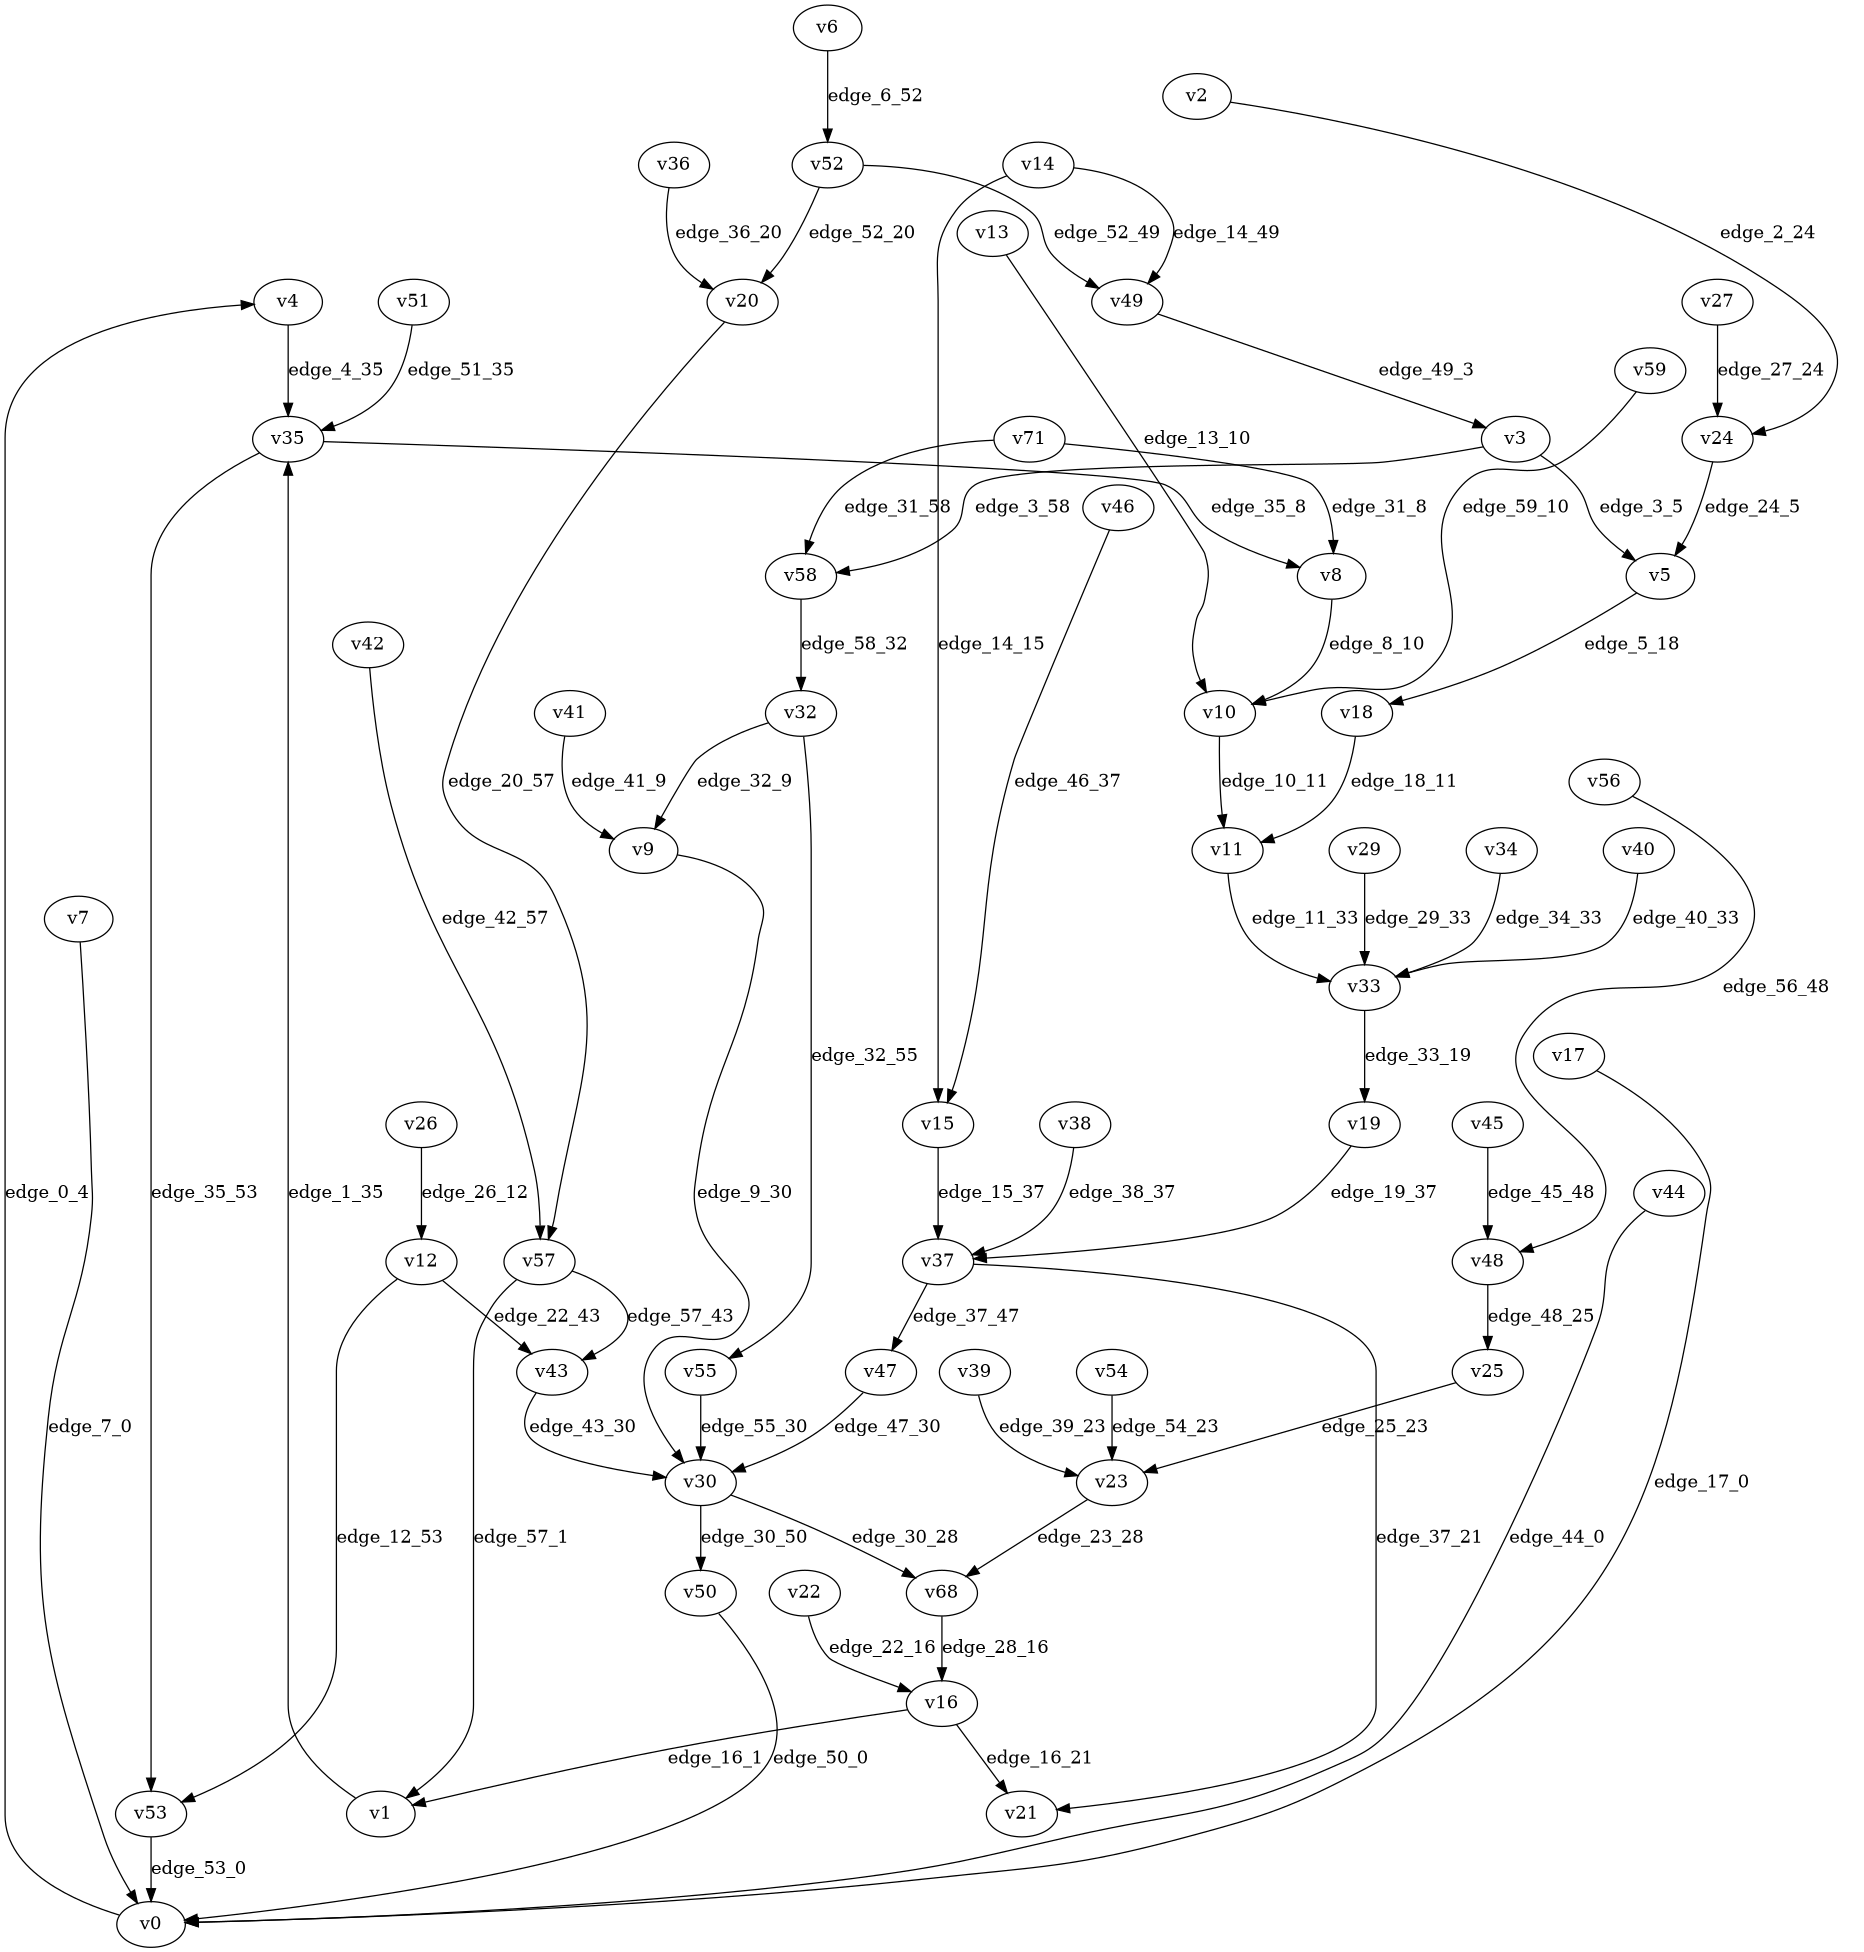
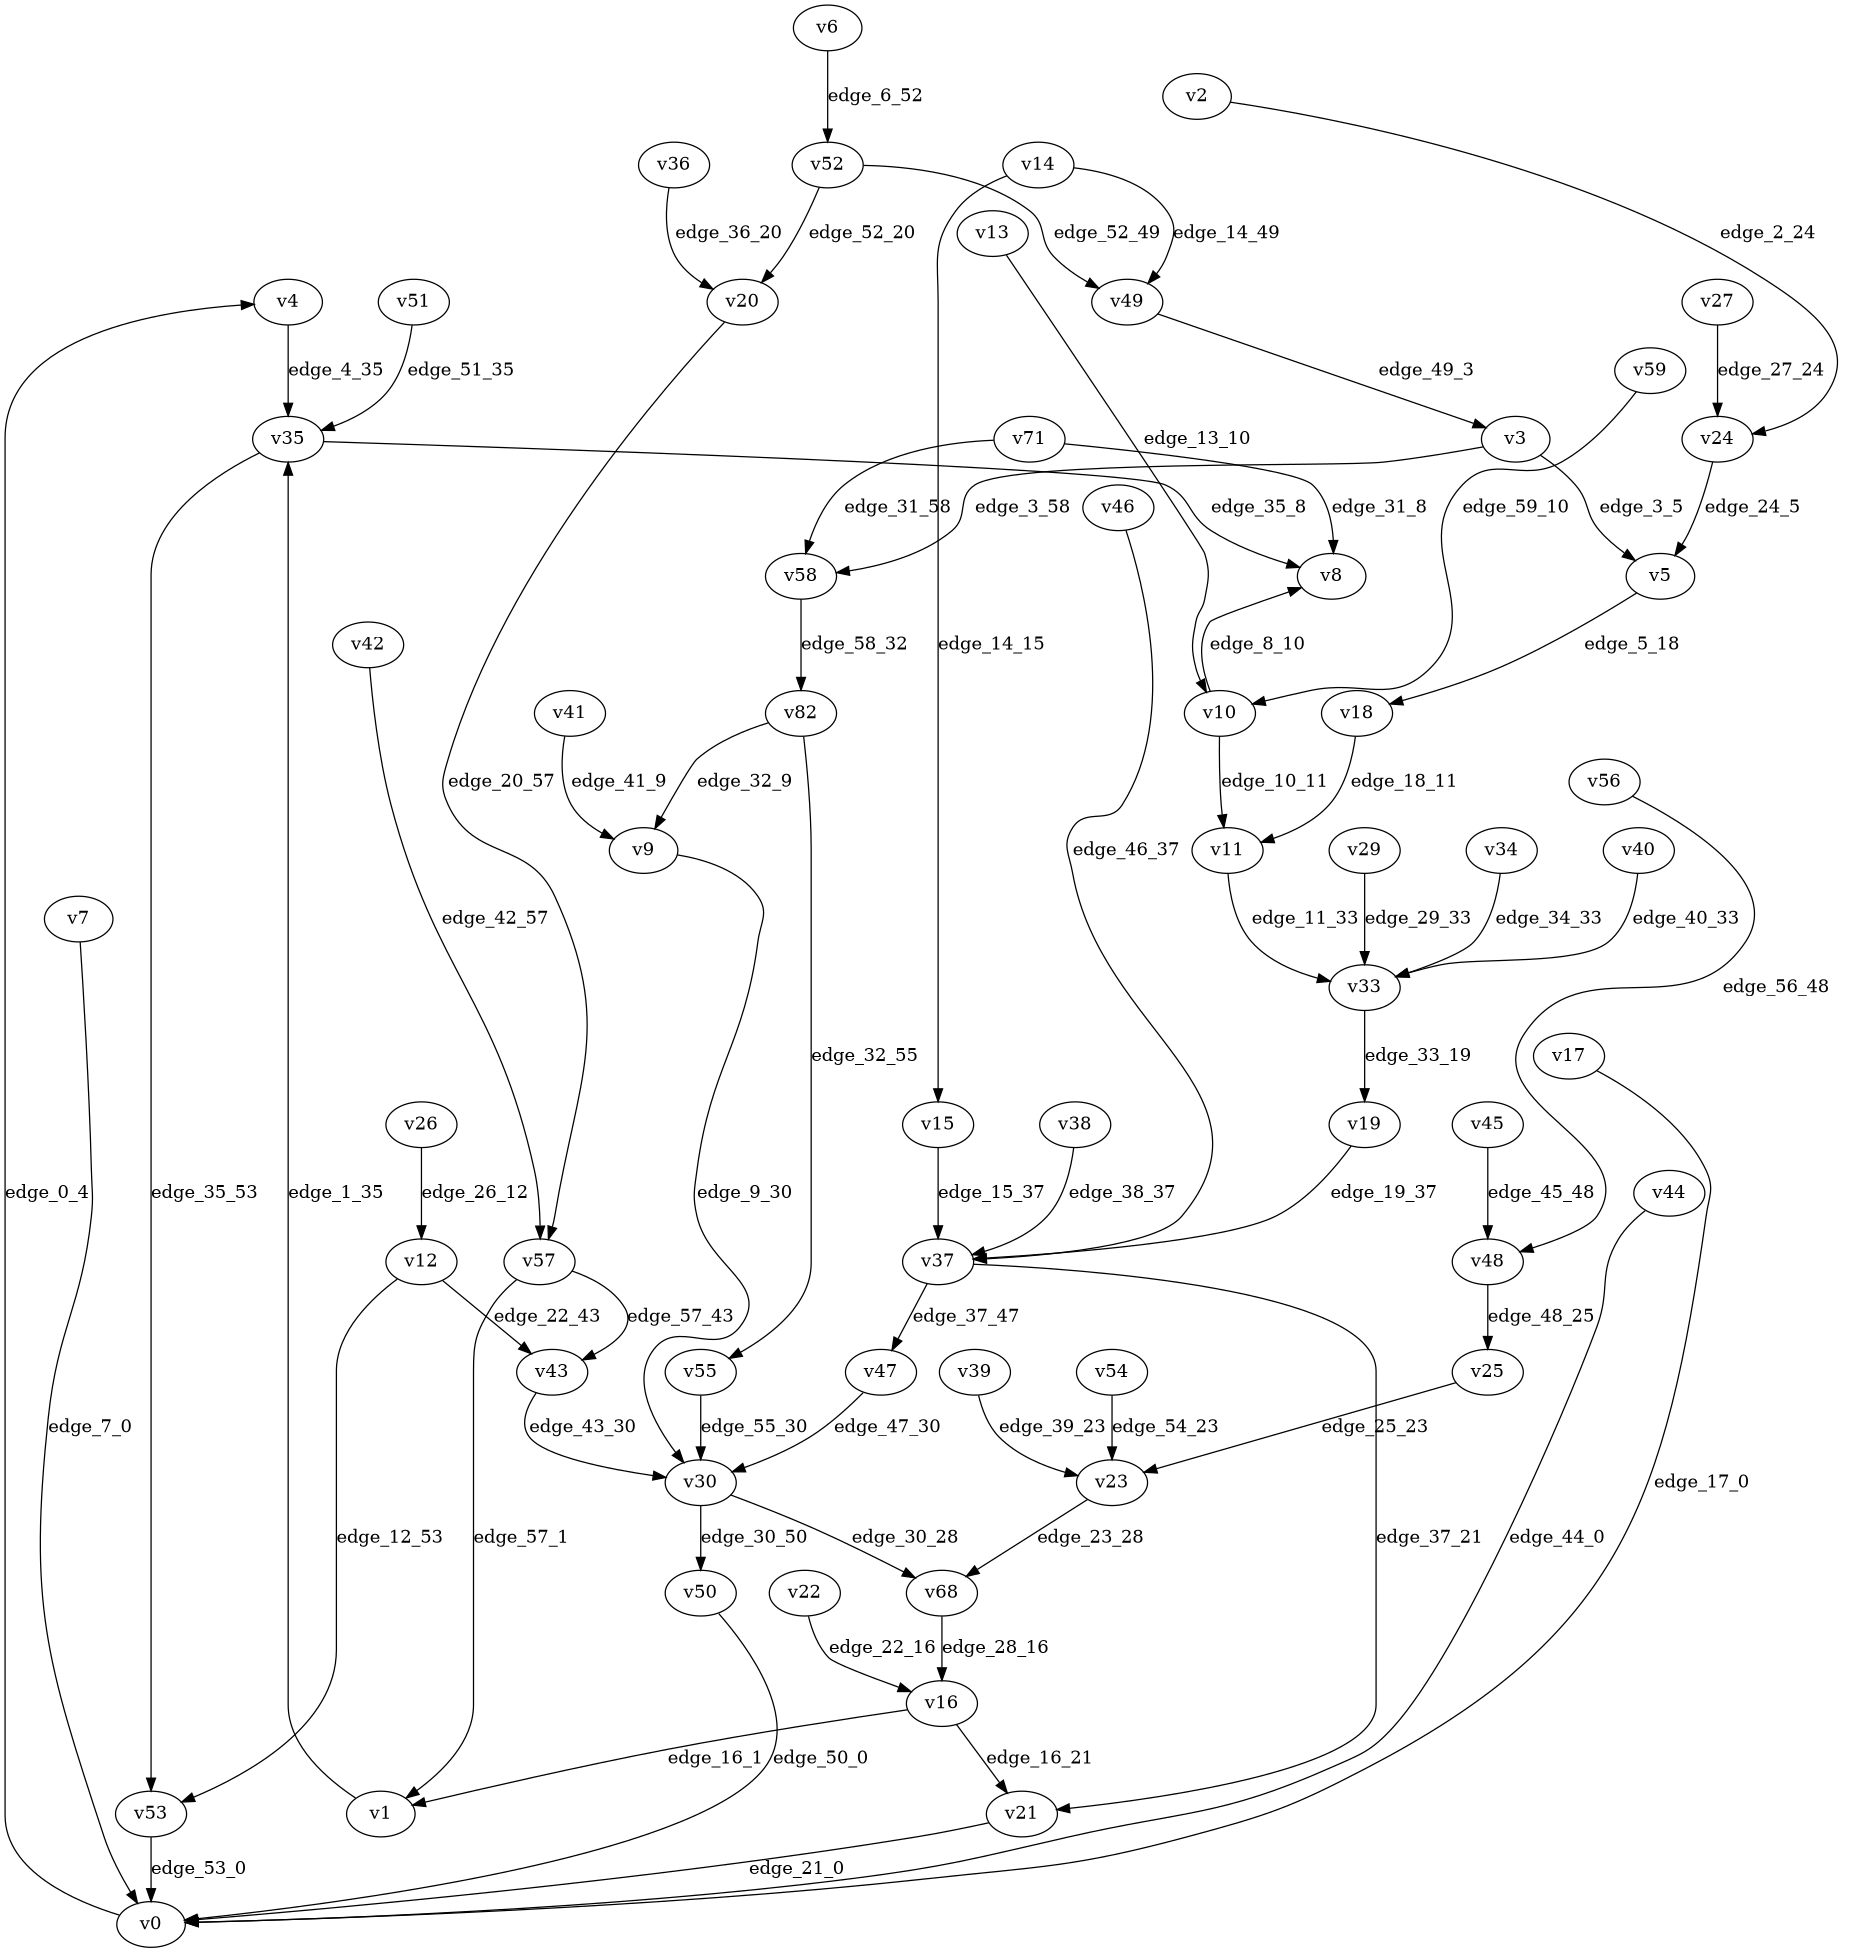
edge "v8" -> "v10": reversed
node "v32": label "v32" -> "v82"
edge "v46" -> "v15": now "v46" -> "v37"
edge "v21" -> "v0": added, label "edge_21_0"
